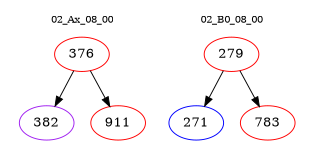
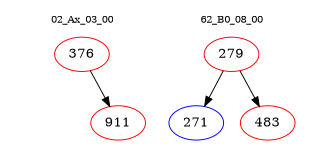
cluster "02_Ax_08_00": label "02_Ax_08_00" -> "02_Ax_03_00"
cluster "02_B0_08_00": label "02_B0_08_00" -> "62_B0_08_00"
node "382": removed
node "783": label "783" -> "483"
